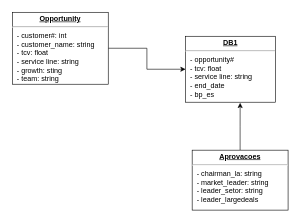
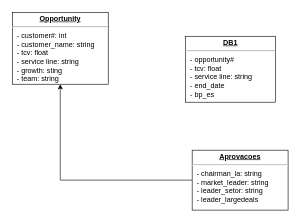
edge "Opportunity - customer#: int- customer_name: string- tcv: float- service line: string- growth: sting- team: string" -> "DB1 - opportunity# - tcv: float- service line: string- end_date - bp_es": removed
edge "Aprovacoes - chairman_la: string - market_leader: string - leader_setor: string - leader_largedeals" -> "DB1 - opportunity# - tcv: float- service line: string- end_date - bp_es": now "Aprovacoes - chairman_la: string - market_leader: string - leader_setor: string - leader_largedeals" -> "Opportunity - customer#: int- customer_name: string- tcv: float- service line: string- growth: sting- team: string"
